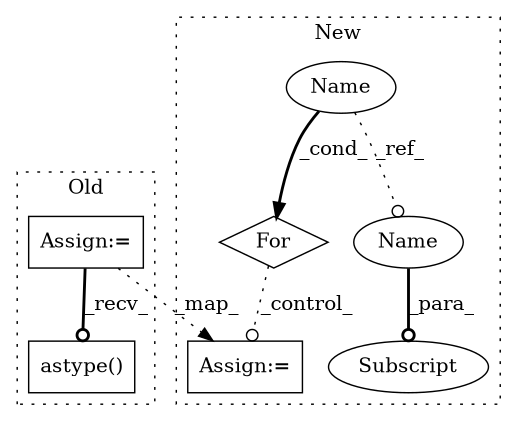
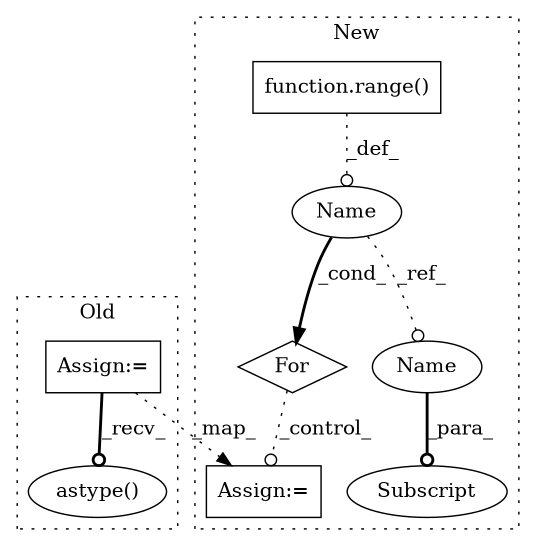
node "function.range()": added
node "astype()": shape box -> ellipse
